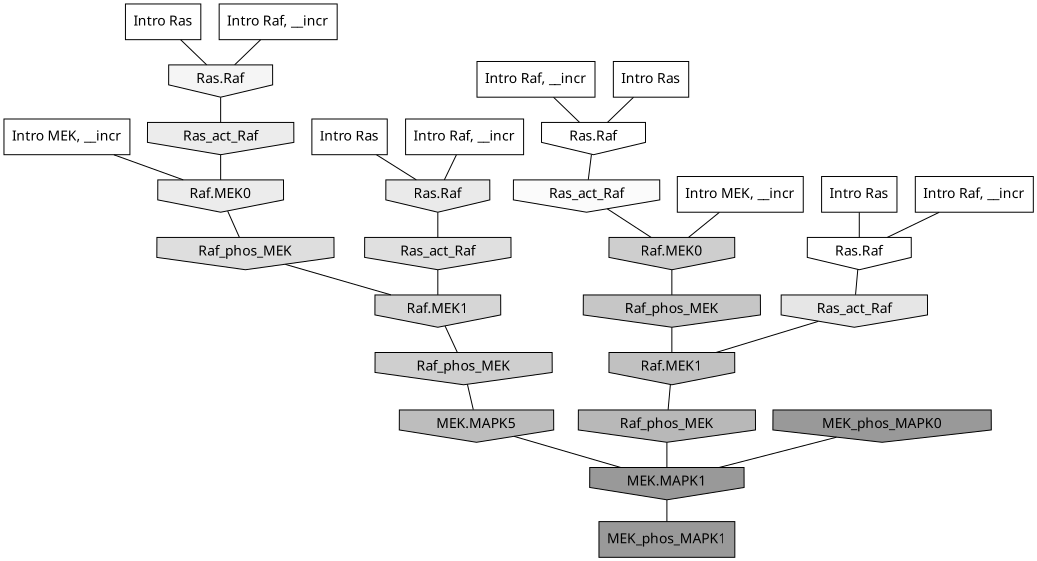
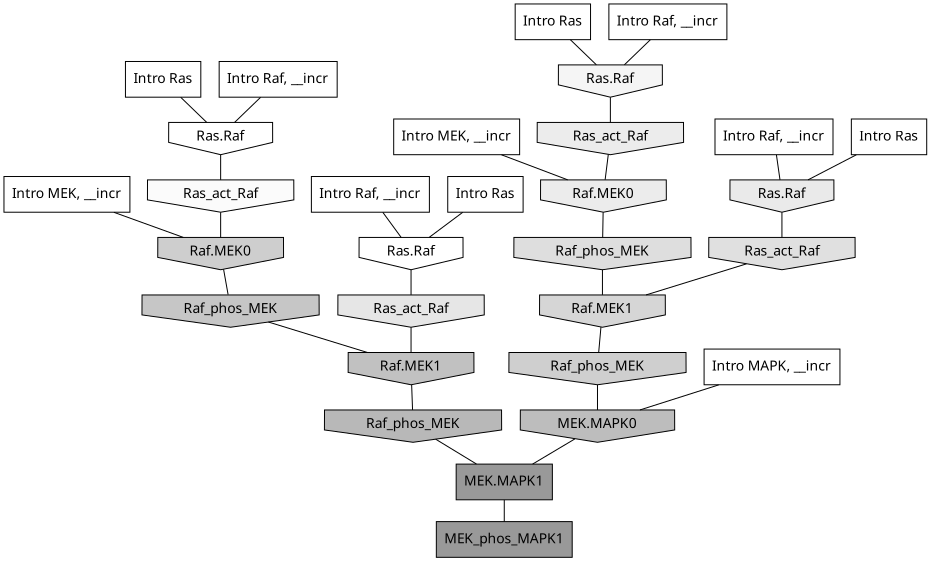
node "Intro MAPK, __incr": added
node "MEK.MAPK5": label "MEK.MAPK5" -> "MEK.MAPK0"
node "MEK_phos_MAPK0": removed
node "MEK.MAPK1": shape invhouse -> box
